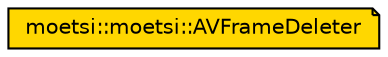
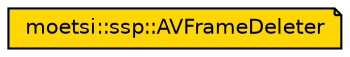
node "moetsi::moetsi::AVFrameDeleter": label "moetsi::moetsi::AVFrameDeleter" -> "moetsi::ssp::AVFrameDeleter"
